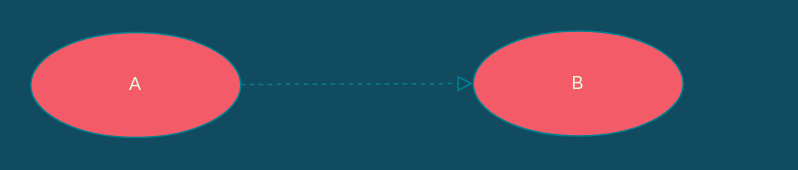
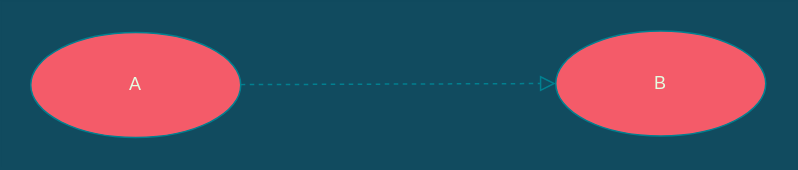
node "B": moved (578, 83) -> (661, 83)
